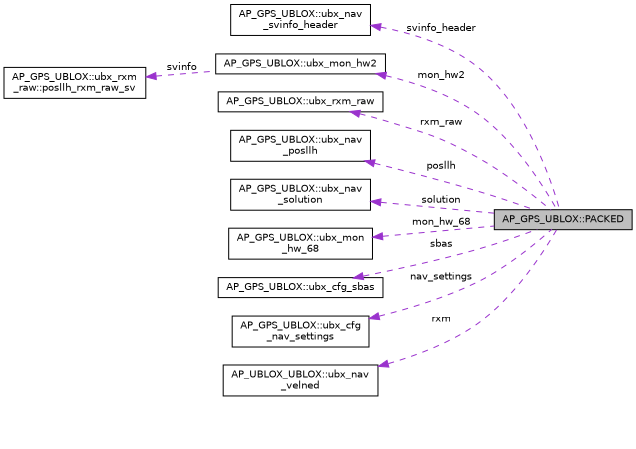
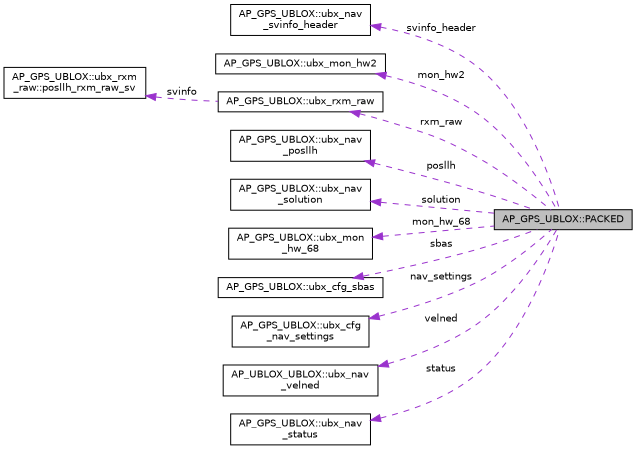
edge "AP_GPS_UBLOX::ubx_mon_hw2" -> "AP_GPS_UBLOX::ubx_rxm _raw::posllh_rxm_raw_sv": now "AP_GPS_UBLOX::ubx_rxm_raw" -> "AP_GPS_UBLOX::ubx_rxm _raw::posllh_rxm_raw_sv"
edge "AP_GPS_UBLOX::PACKED" -> "AP_UBLOX_UBLOX::ubx_nav _velned": label " rxm" -> " velned"
node "AP_GPS_UBLOX::ubx_nav _status": added
